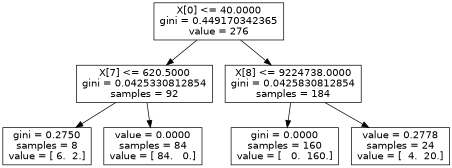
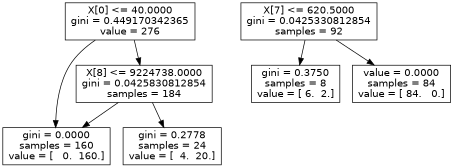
edge "X[0] <= 40.0000 gini = 0.449170342365 value = 276" -> "X[7] <= 620.5000 gini = 0.0425330812854 samples = 92": now "X[0] <= 40.0000 gini = 0.449170342365 value = 276" -> "gini = 0.0000 samples = 160 value = [   0.  160.]"
node "gini = 0.2750 samples = 8 value = [ 6.  2.]": label "gini = 0.2750 samples = 8 value = [ 6.  2.]" -> "gini = 0.3750 samples = 8 value = [ 6.  2.]"
node "value = 0.2778 samples = 24 value = [  4.  20.]": label "value = 0.2778 samples = 24 value = [  4.  20.]" -> "gini = 0.2778 samples = 24 value = [  4.  20.]"
